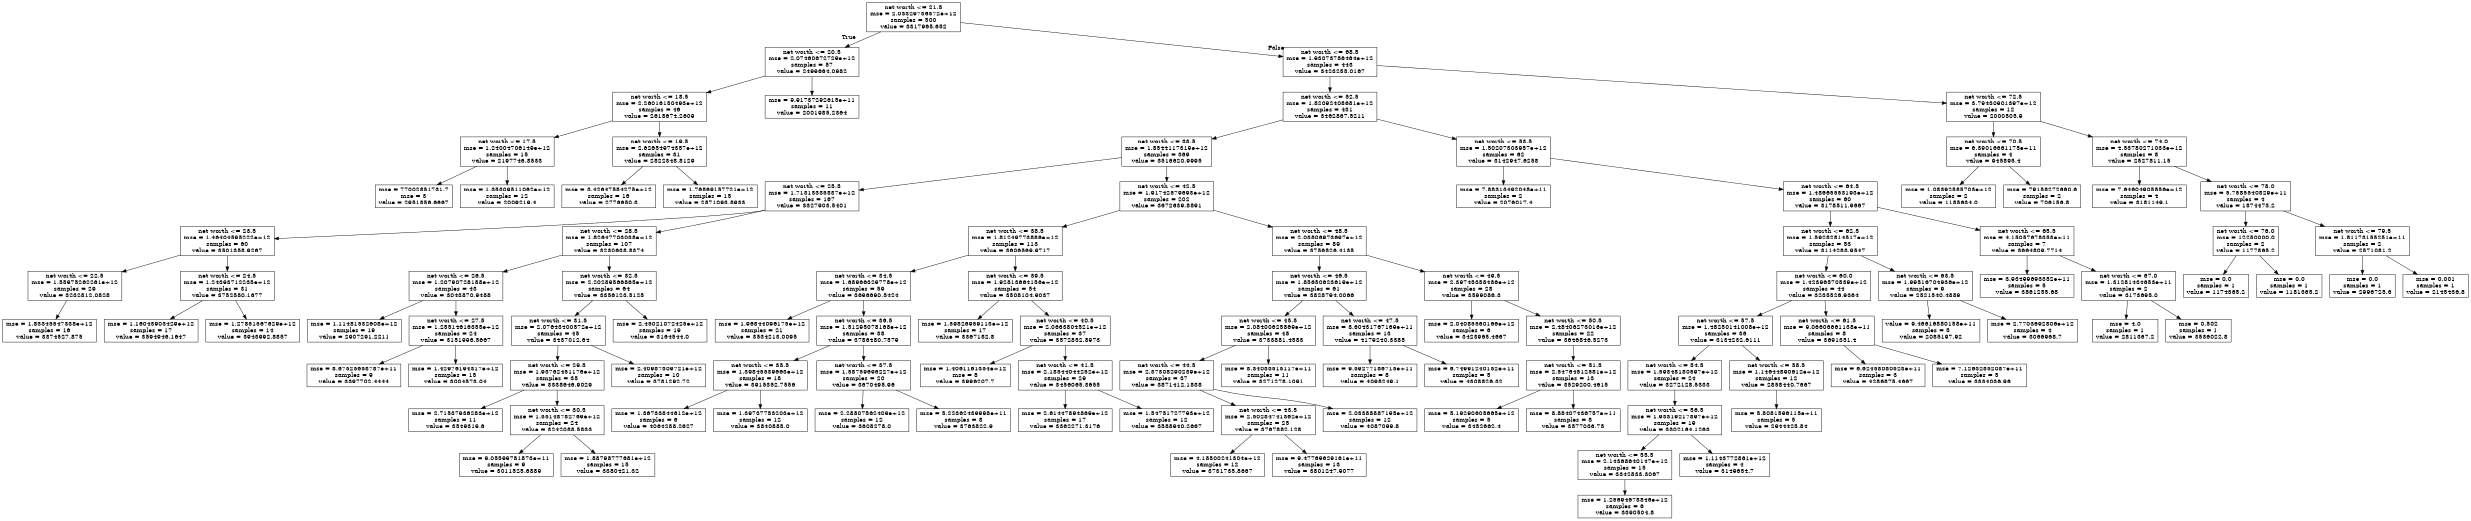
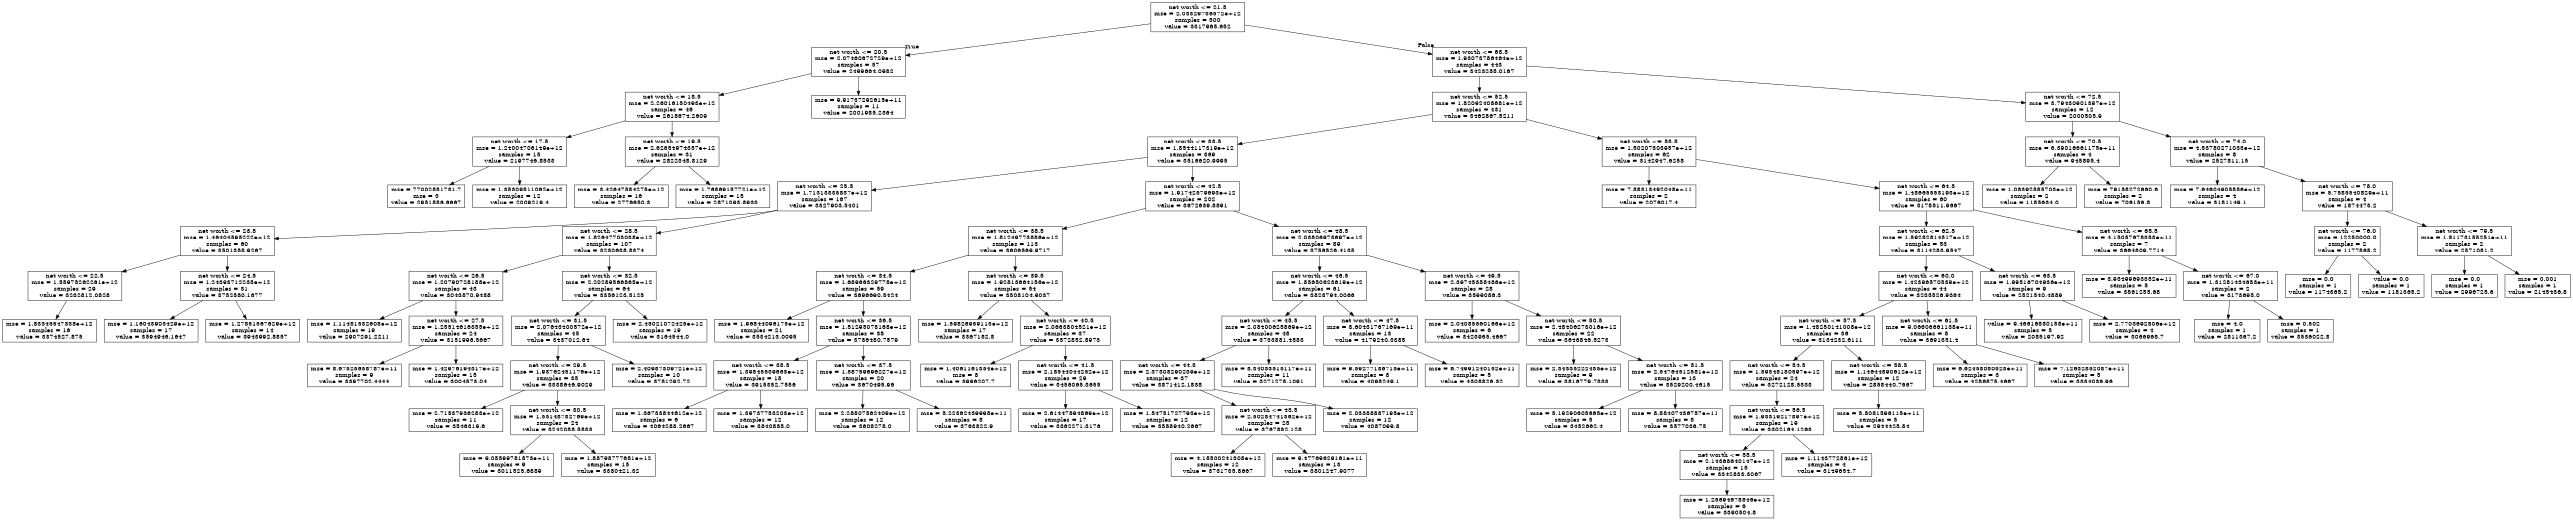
node "mse = 0.0 samples = 1 value = 1181365.2": label "mse = 0.0 samples = 1 value = 1181365.2" -> "value = 0.0 samples = 1 value = 1181365.2"
node "mse = 2.34335222435e+12 samples = 9 value = 3816779.7333": added
node "mse = 2.71537936283e+12 samples = 11 value = 3549319.6": label "mse = 2.71537936283e+12 samples = 11 value = 3549319.6" -> "mse = 2.71537936283e+12 samples = 11 value = 3546319.6"
node "mse = 1.36733844612e+12 samples = 6 value = 4064288.2627": label "mse = 1.36733844612e+12 samples = 6 value = 4064288.2627" -> "mse = 1.36733844612e+12 samples = 6 value = 4064288.2667"
node "mse = 4.18500241304e+12 samples = 12 value = 3731735.8667": label "mse = 4.18500241304e+12 samples = 12 value = 3731735.8667" -> "mse = 4.18500241308e+12 samples = 12 value = 3731735.8667"
